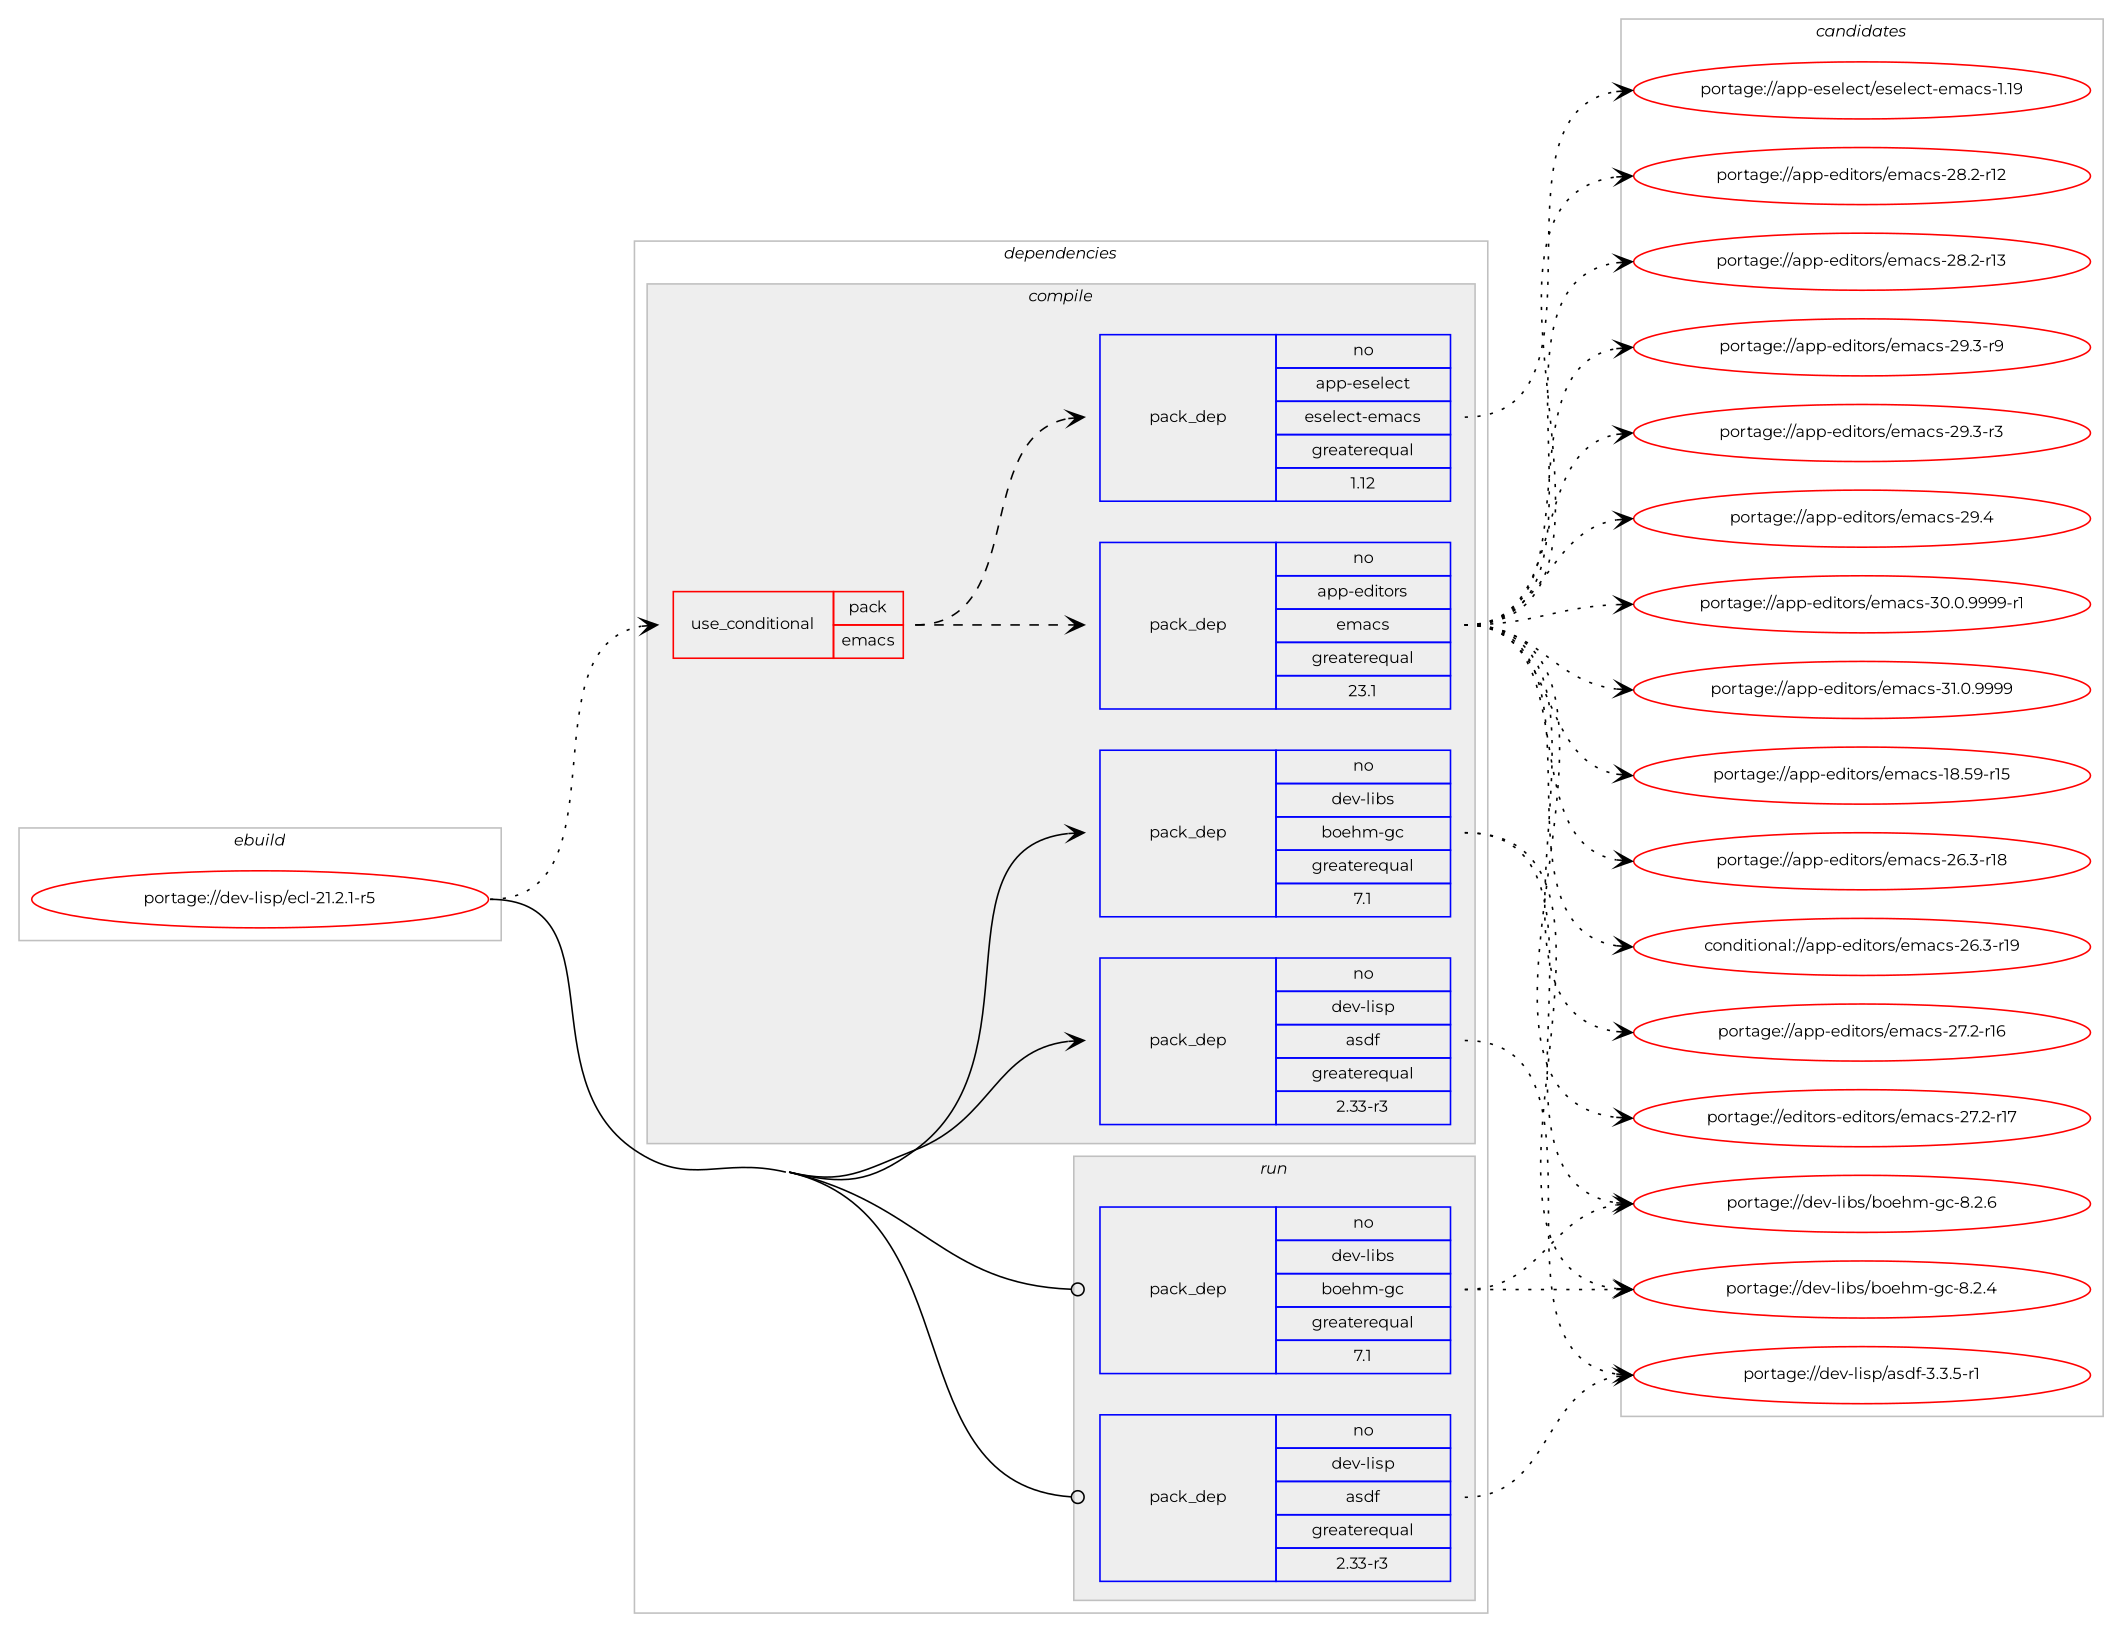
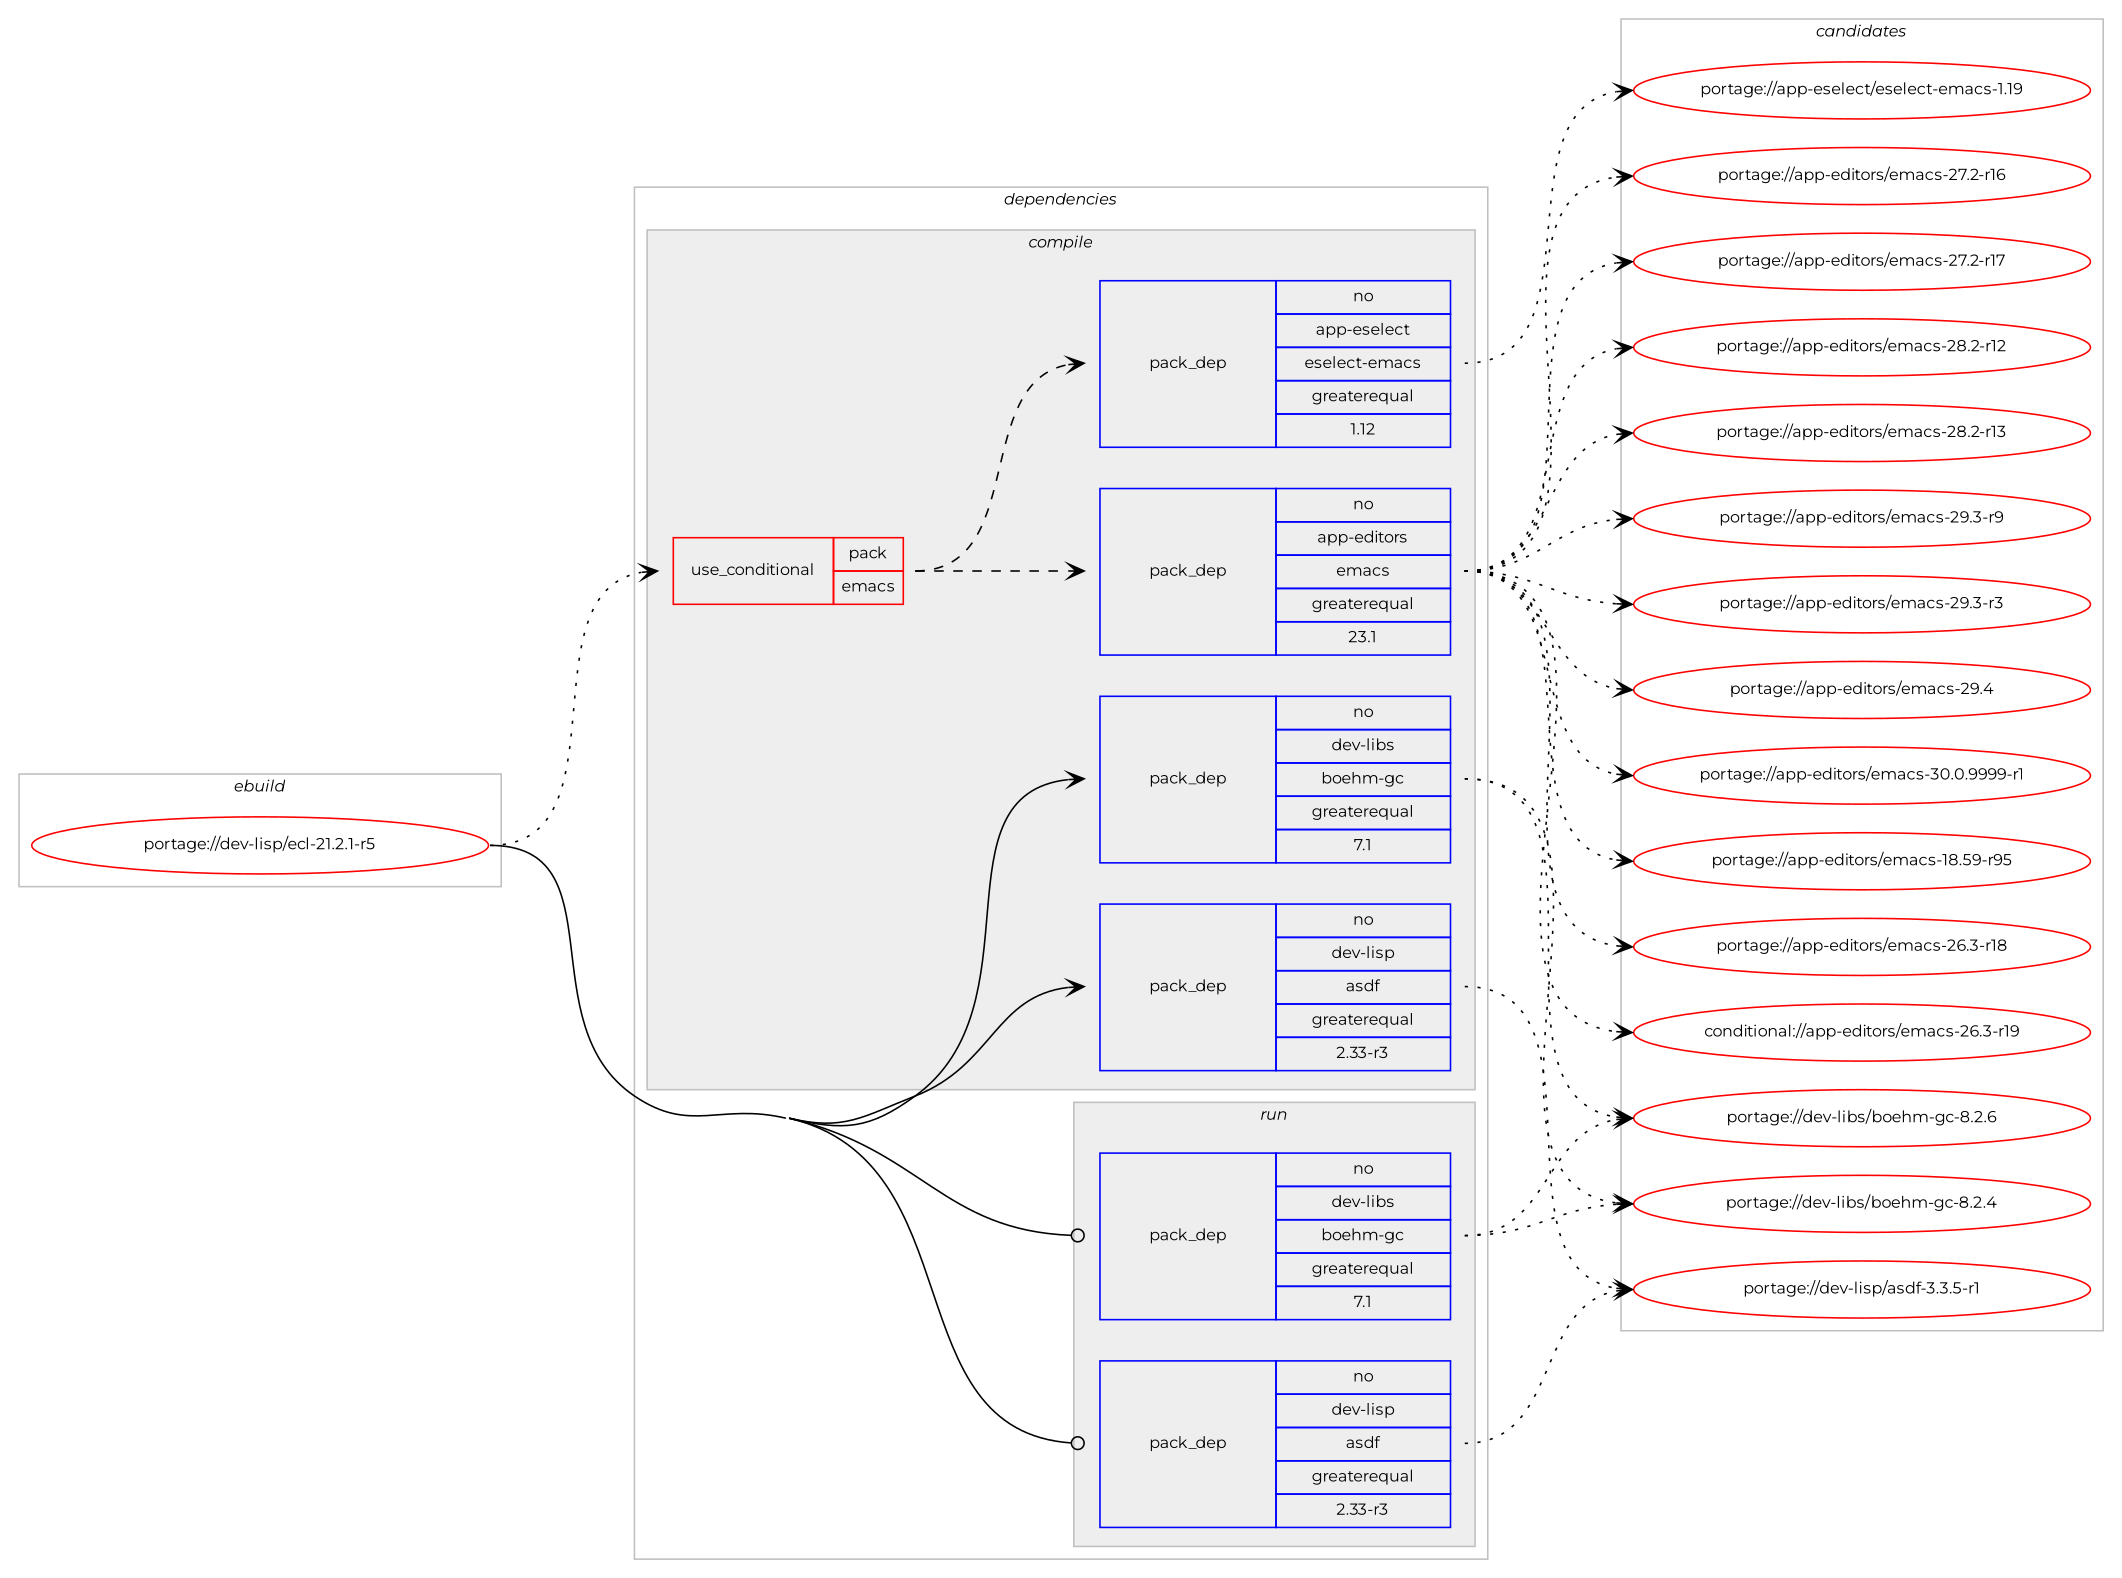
node "portage://app-editors/emacs-31.0.9999": removed
node "portage://app-editors/emacs-18.59-r15": label "portage://app-editors/emacs-18.59-r15" -> "portage://app-editors/emacs-18.59-r95"
node "portage://editors-editors/emacs-27.2-r17": label "portage://editors-editors/emacs-27.2-r17" -> "portage://app-editors/emacs-27.2-r17"
